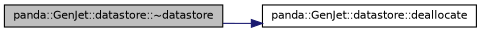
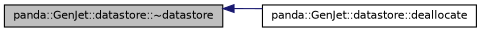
edge "panda::GenJet::datastore::~datastore" -> "panda::GenJet::datastore::deallocate": reversed
